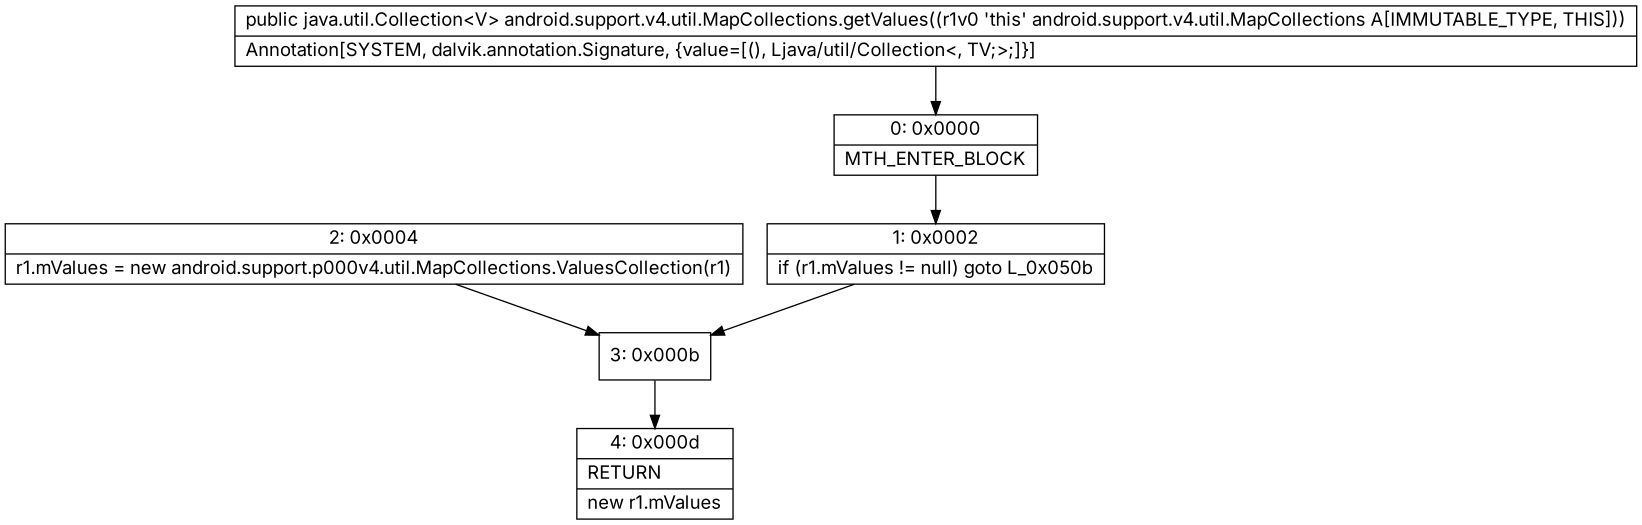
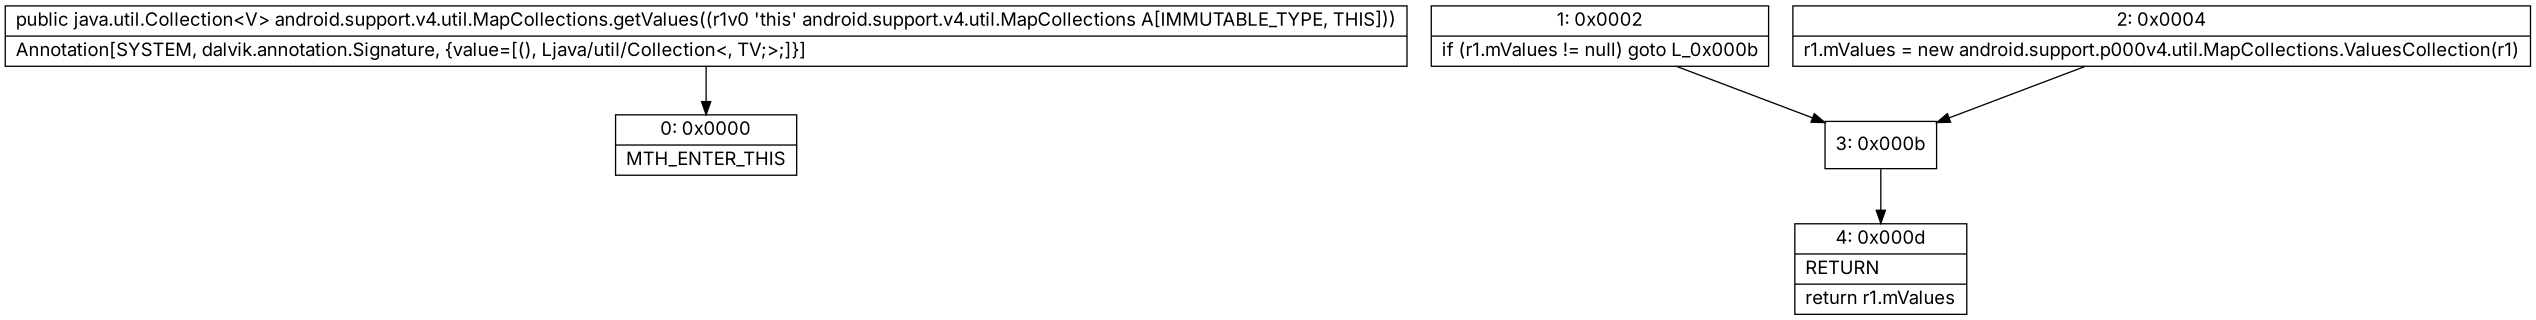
node "0: 0x0000": text "MTH_ENTER_BLOCK" -> "MTH_ENTER_THIS"
edge "0: 0x0000" -> "1: 0x0002": removed
node "1: 0x0002": text "if (r1.mValues != null) goto L_0x050b" -> "if (r1.mValues != null) goto L_0x000b"
node "4: 0x000d": text "new r1.mValues" -> "return r1.mValues"
